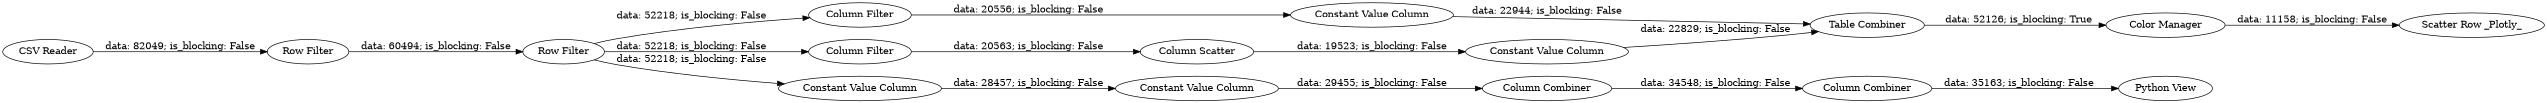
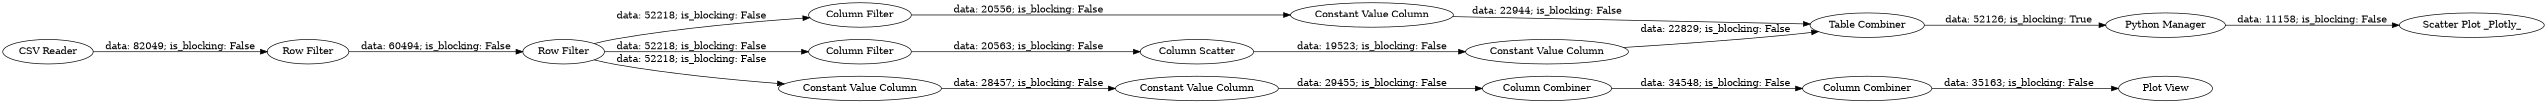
node "Color Manager": label "Color Manager" -> "Python Manager"
node "Scatter Row _Plotly_": label "Scatter Row _Plotly_" -> "Scatter Plot _Plotly_"
node "Python View": label "Python View" -> "Plot View"
